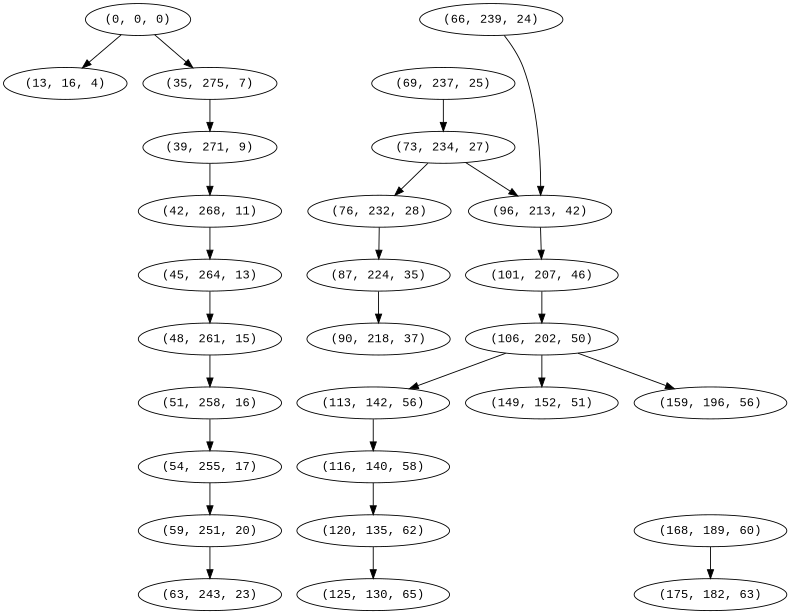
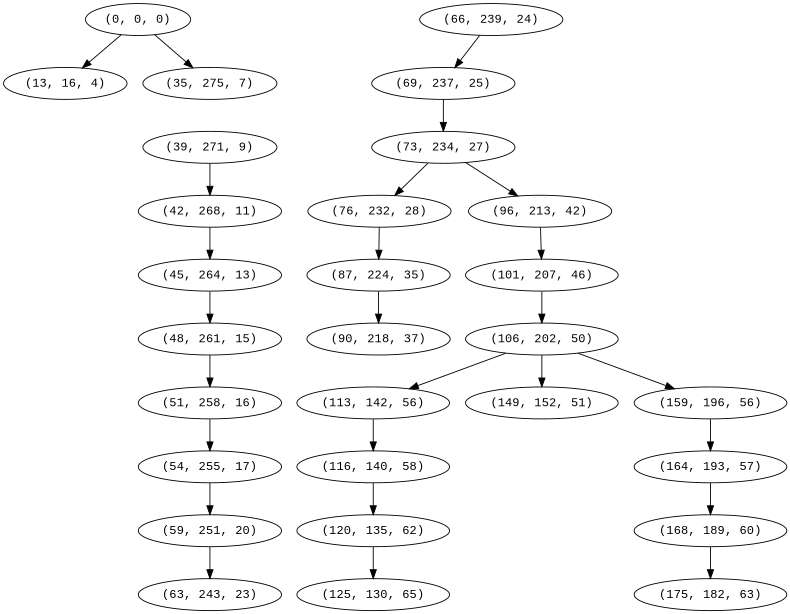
edge "(66, 239, 24)" -> "(96, 213, 42)": now "(66, 239, 24)" -> "(69, 237, 25)"
edge "(35, 275, 7)" -> "(39, 271, 9)": removed
node "(164, 193, 57)": added
